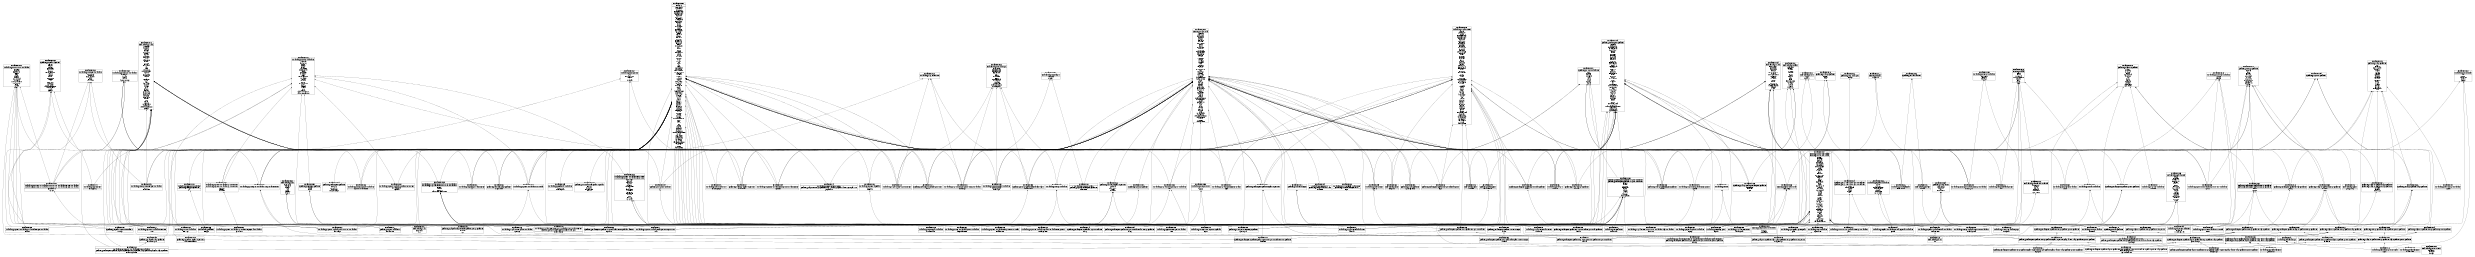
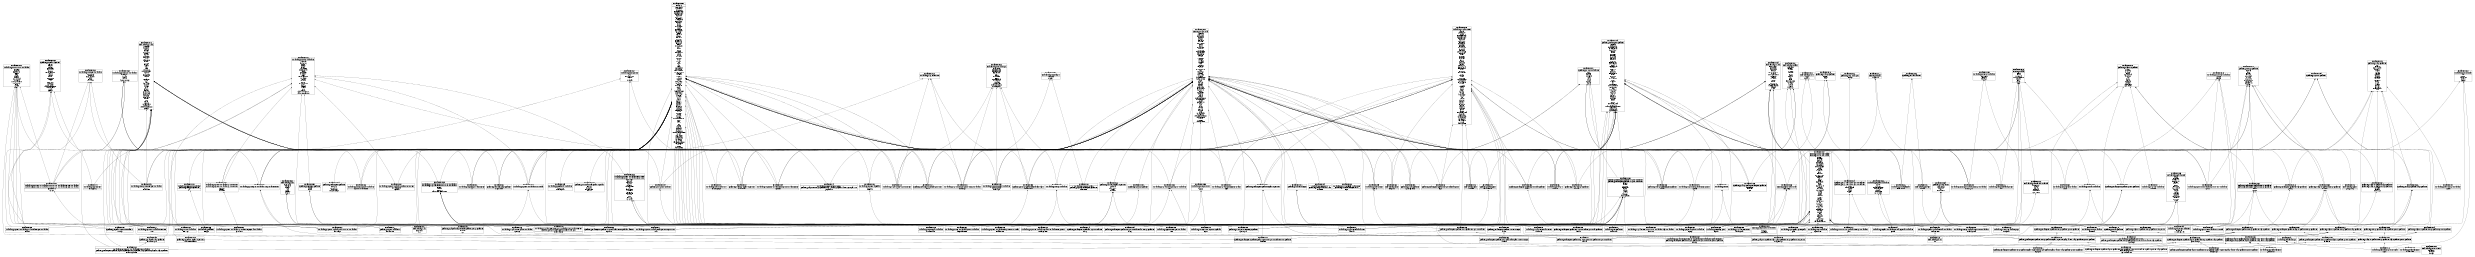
node "Concept_ctx_176": text "Gruweltje" -> "WarBot"
